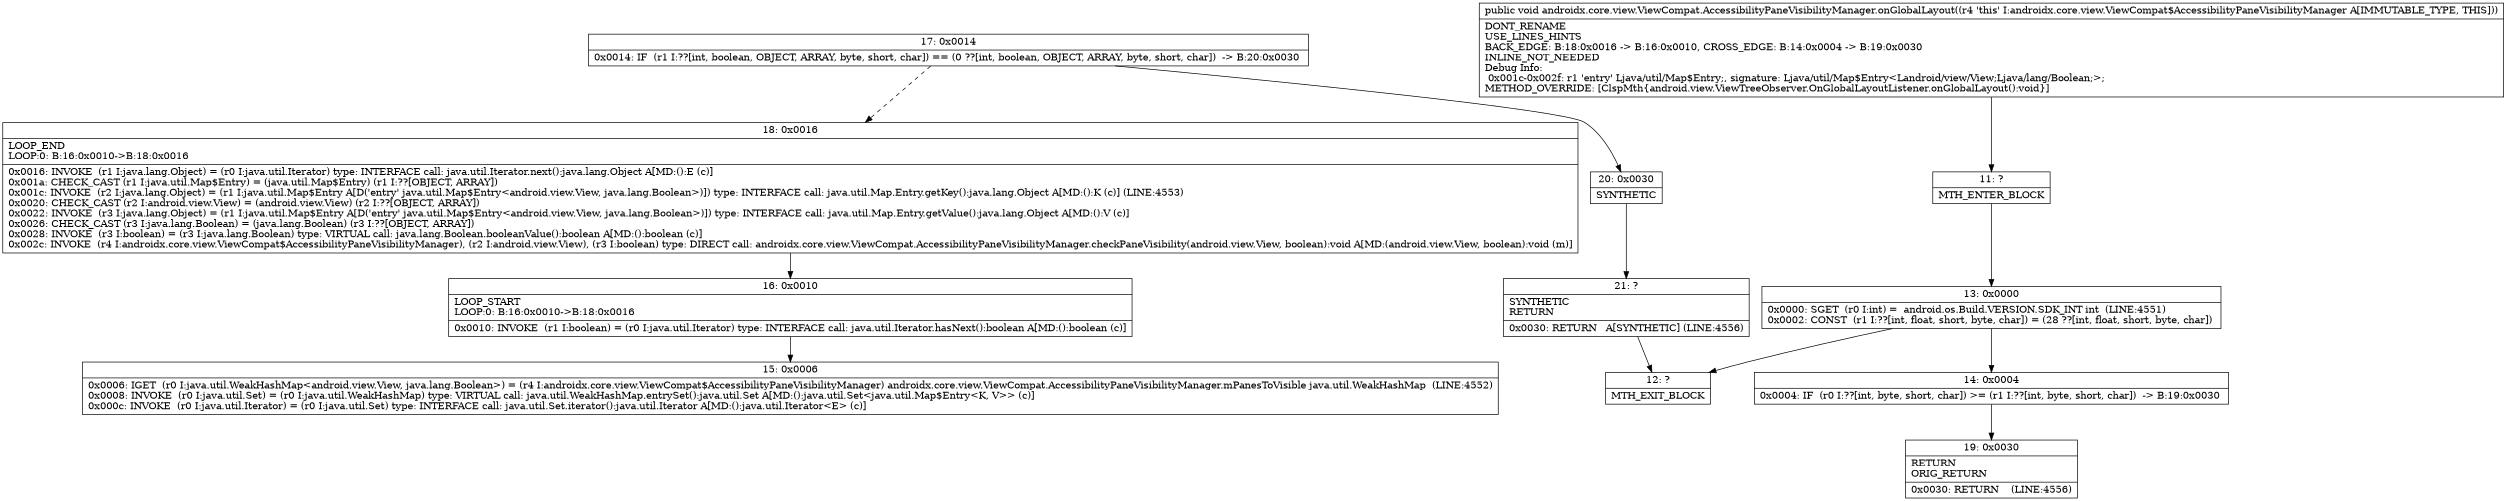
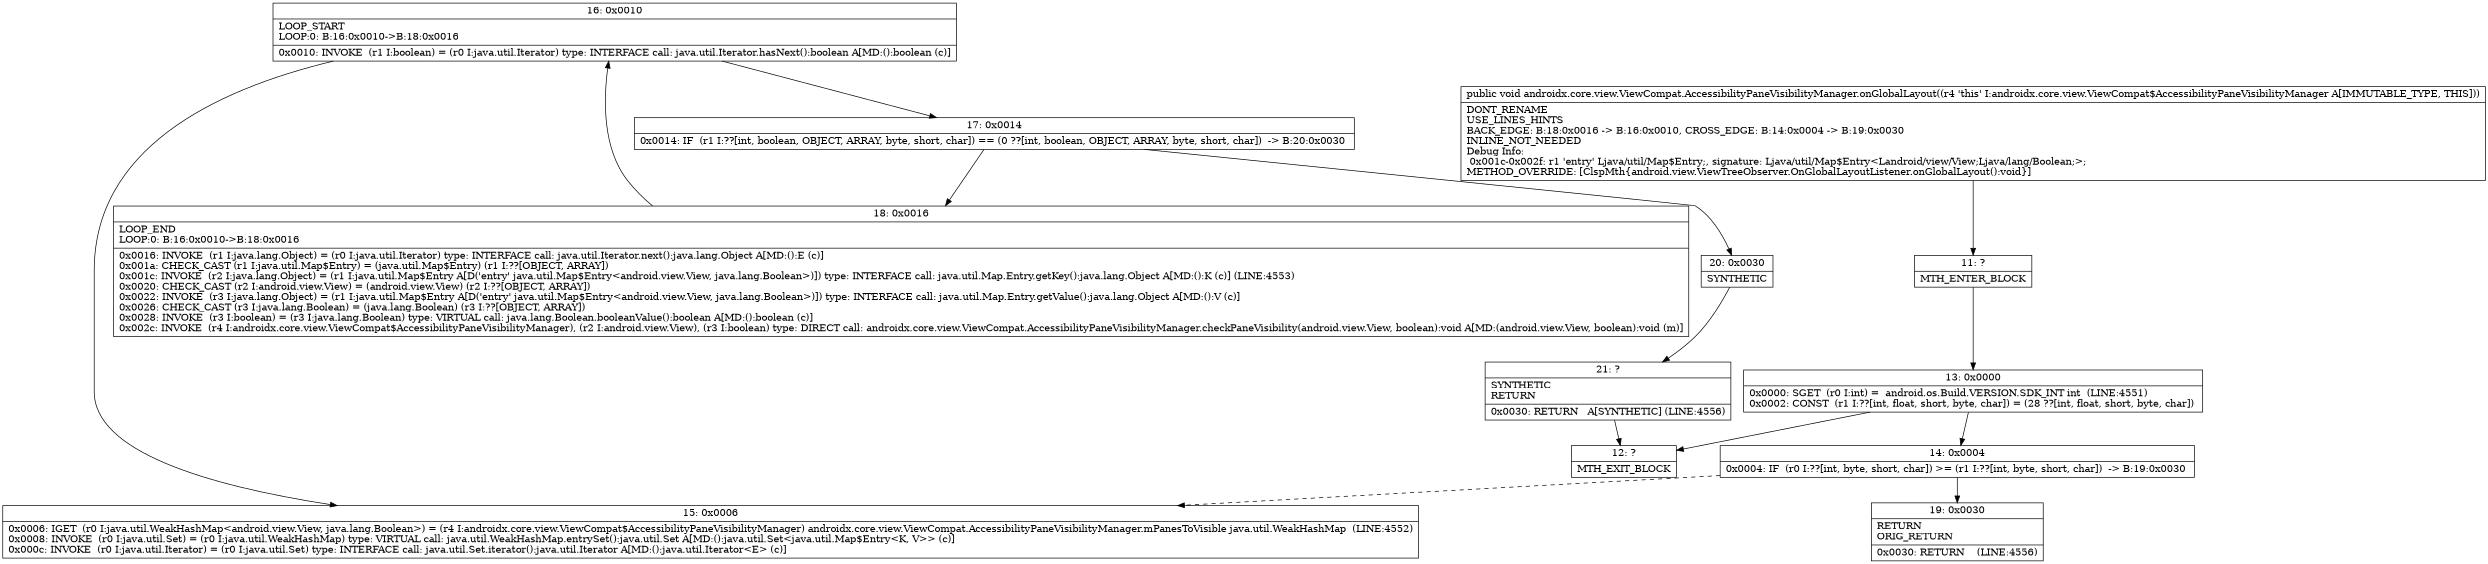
edge "16: 0x0010" -> "17: 0x0014": added
edge "17: 0x0014" -> "18: 0x0016": style dashed -> solid
edge "14: 0x0004" -> "15: 0x0006": added
